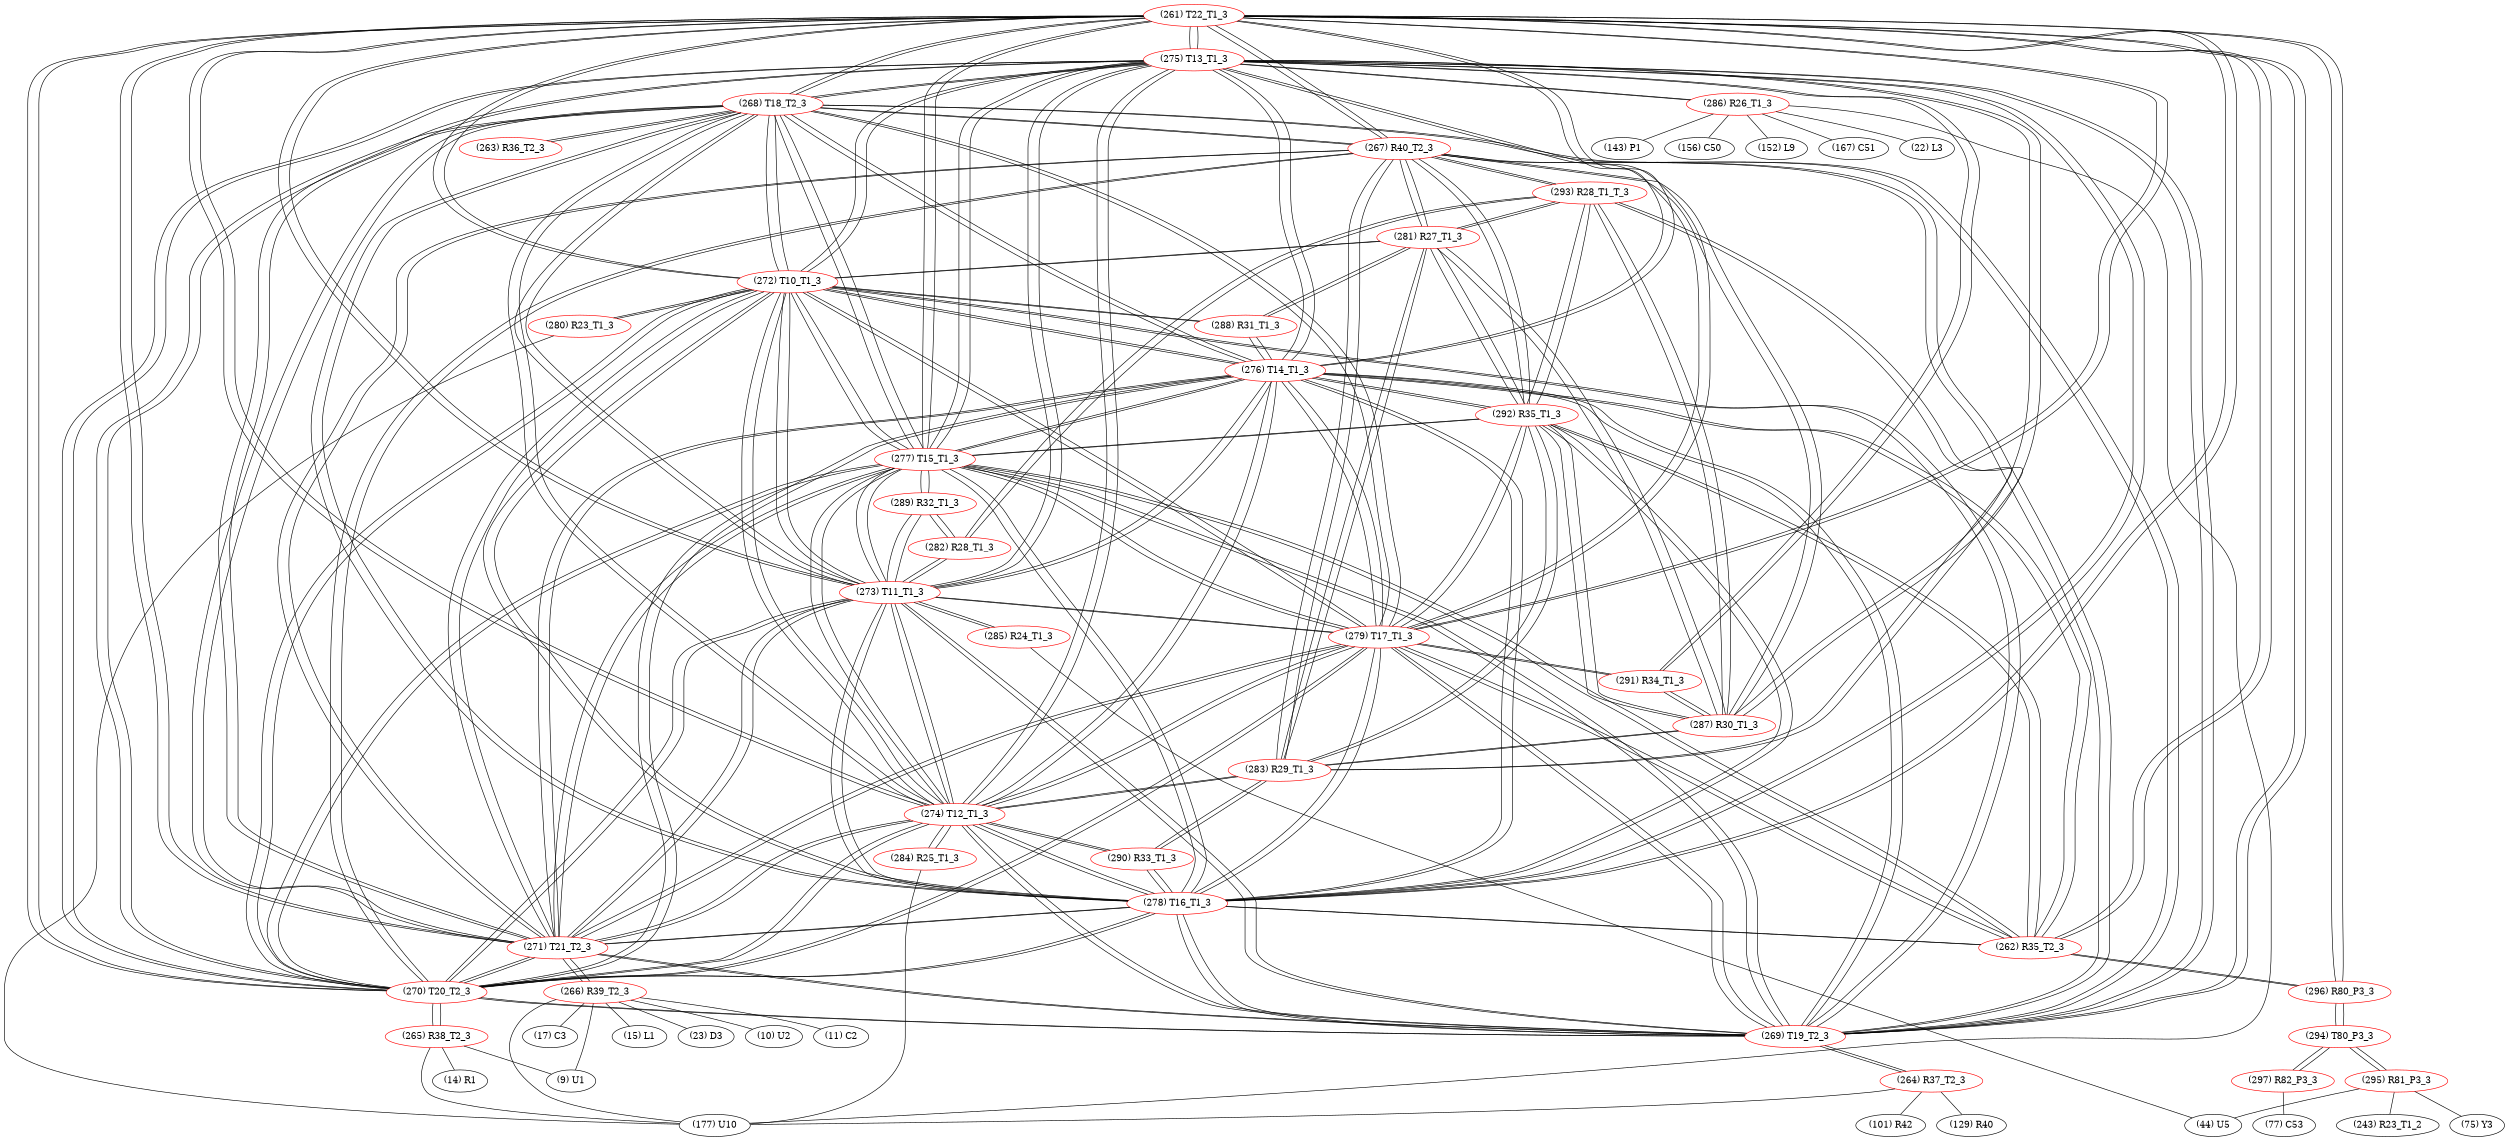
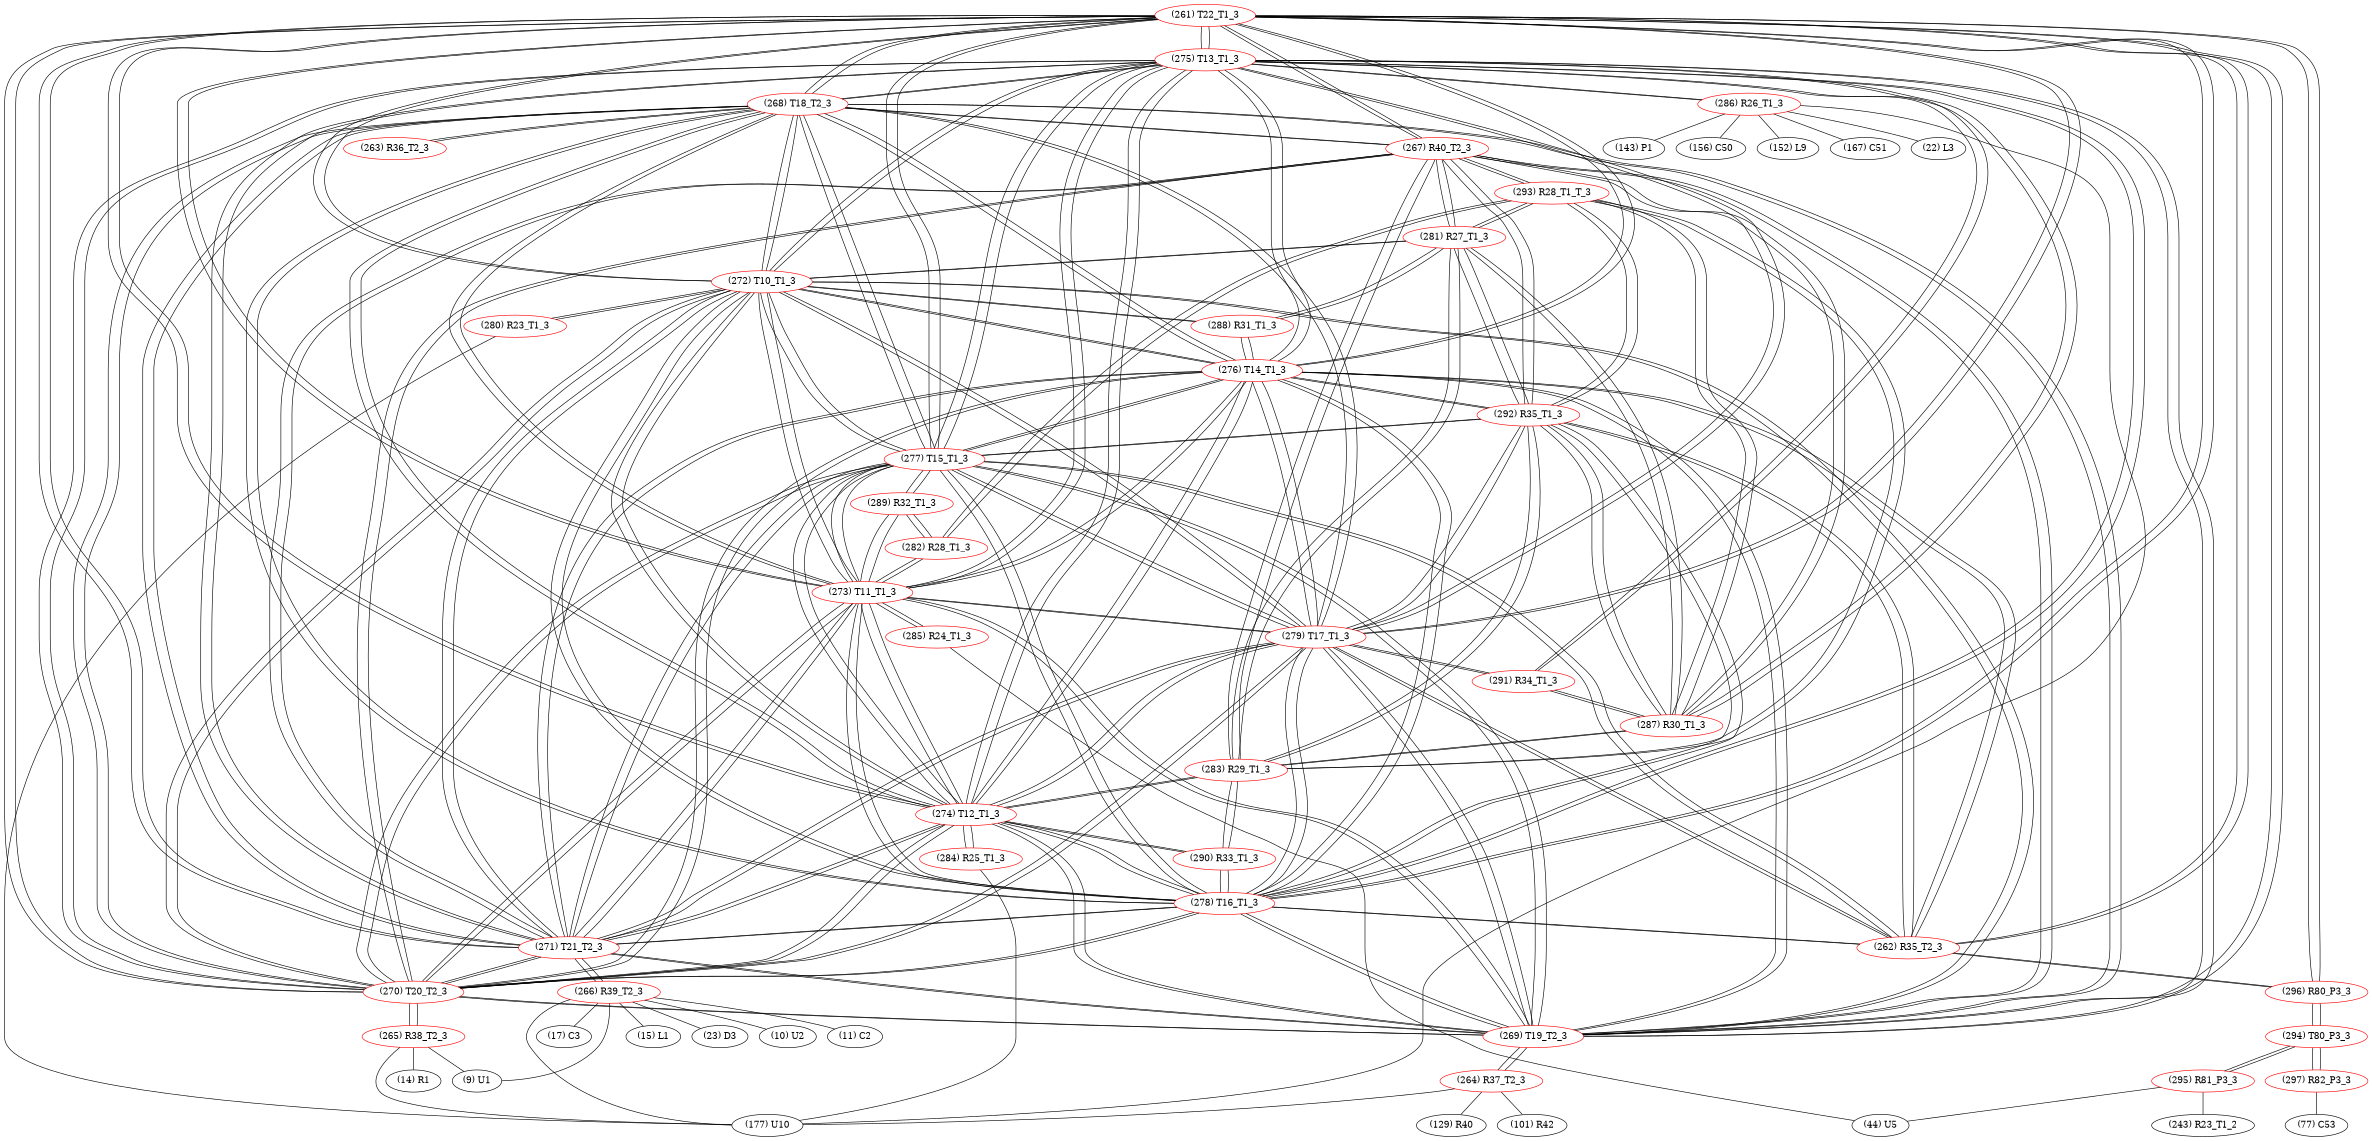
node "(75) Y3": removed
